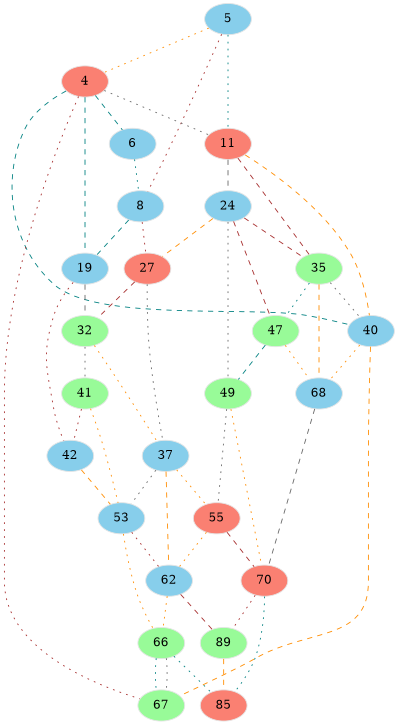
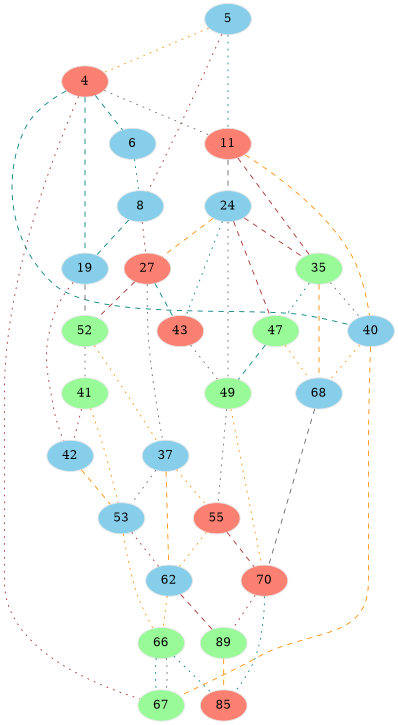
node "32": label "32" -> "52"
node "43": added
